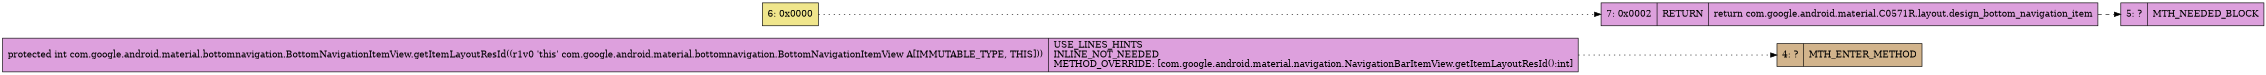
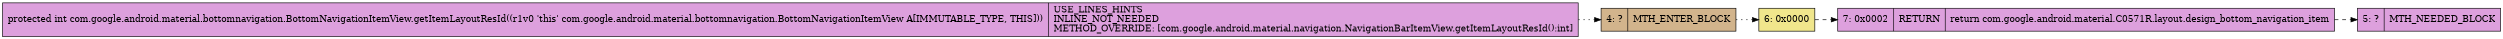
edge "6: 0x0000" -> "7: 0x0002": style dotted -> dashed
edge "4: ?" -> "6: 0x0000": added
node "4: ?": text "MTH_ENTER_METHOD" -> "MTH_ENTER_BLOCK"
